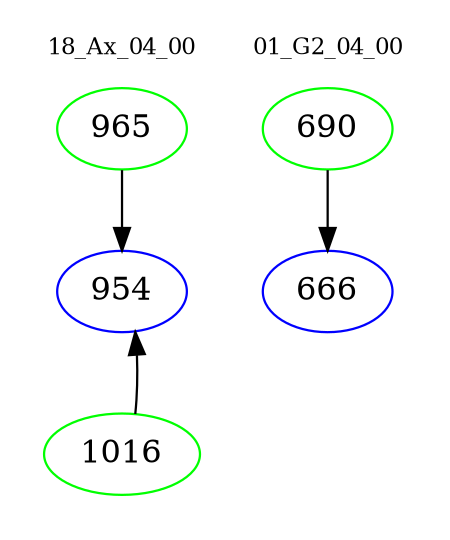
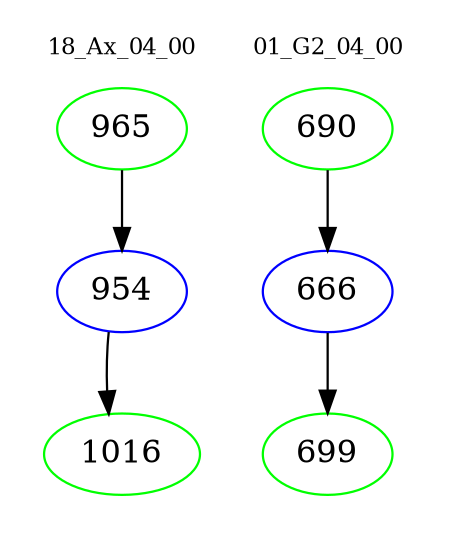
edge "1016" -> "954": reversed
node "699": added
